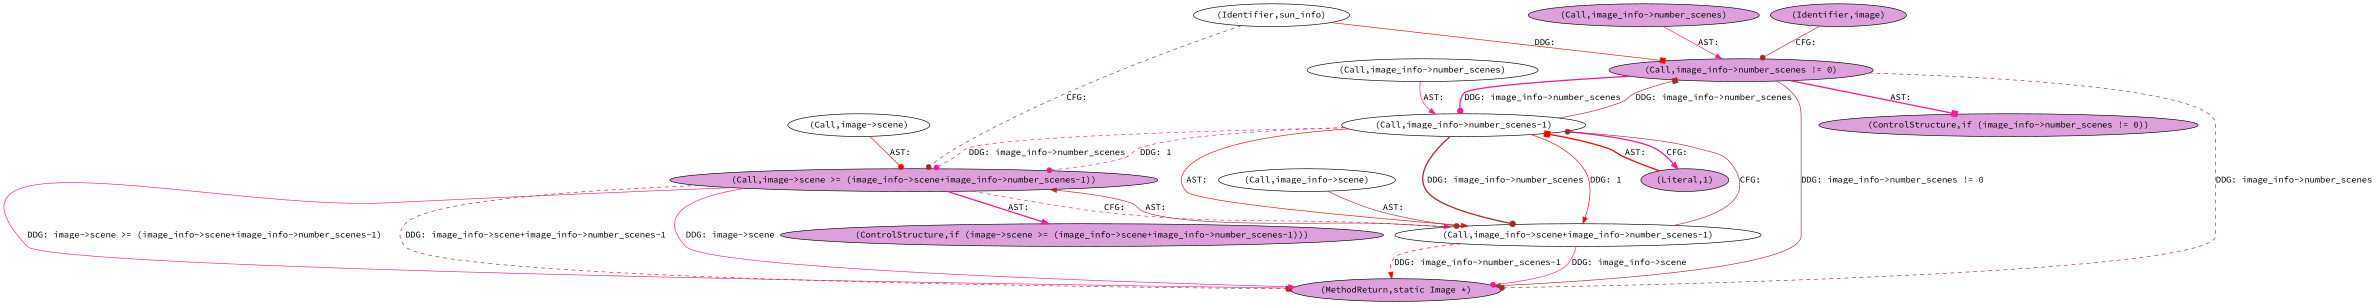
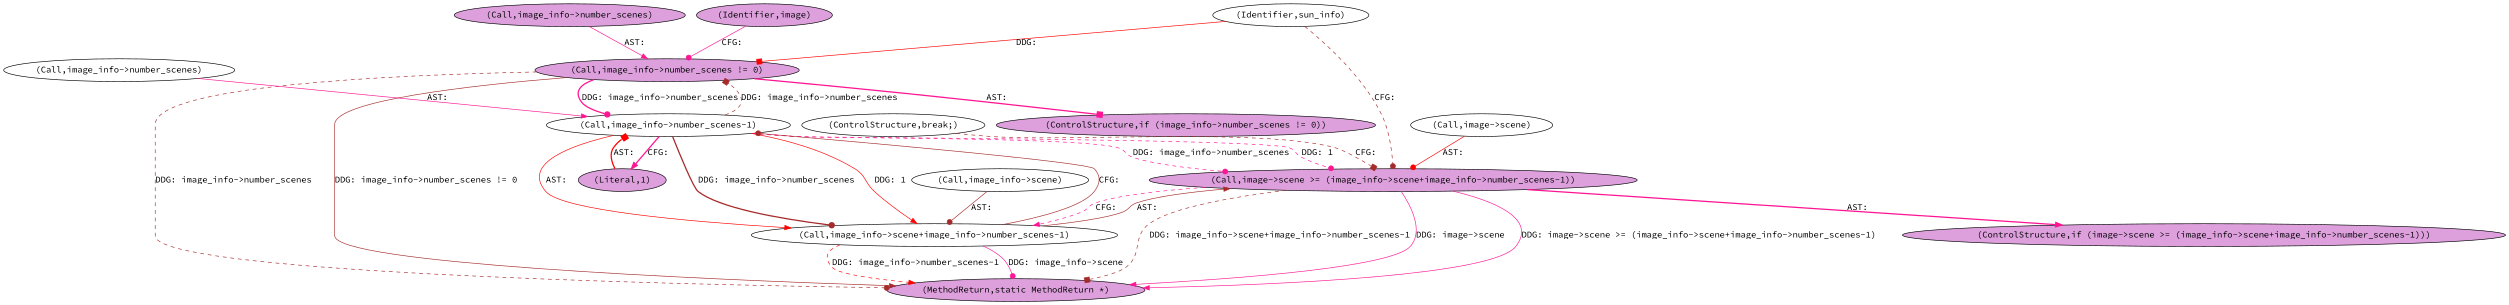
edge "(Identifier,image)" -> "(Call,image_info->number_scenes != 0)": color brown -> deeppink
edge "(Call,image_info->number_scenes-1)" -> "(Call,image_info->number_scenes != 0)": style solid -> dashed
node "(ControlStructure,break;)": added
node "(MethodReturn,static Image *)": label "(MethodReturn,static Image *)" -> "(MethodReturn,static MethodReturn *)"
